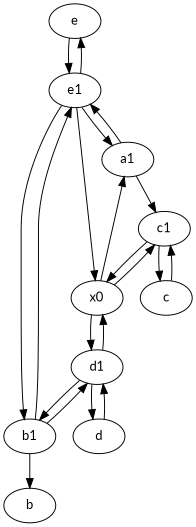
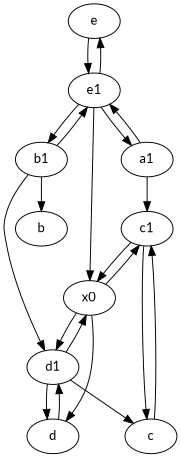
edge "x0" -> "a1": now "x0" -> "d"
edge "d1" -> "b1": now "d1" -> "c"
